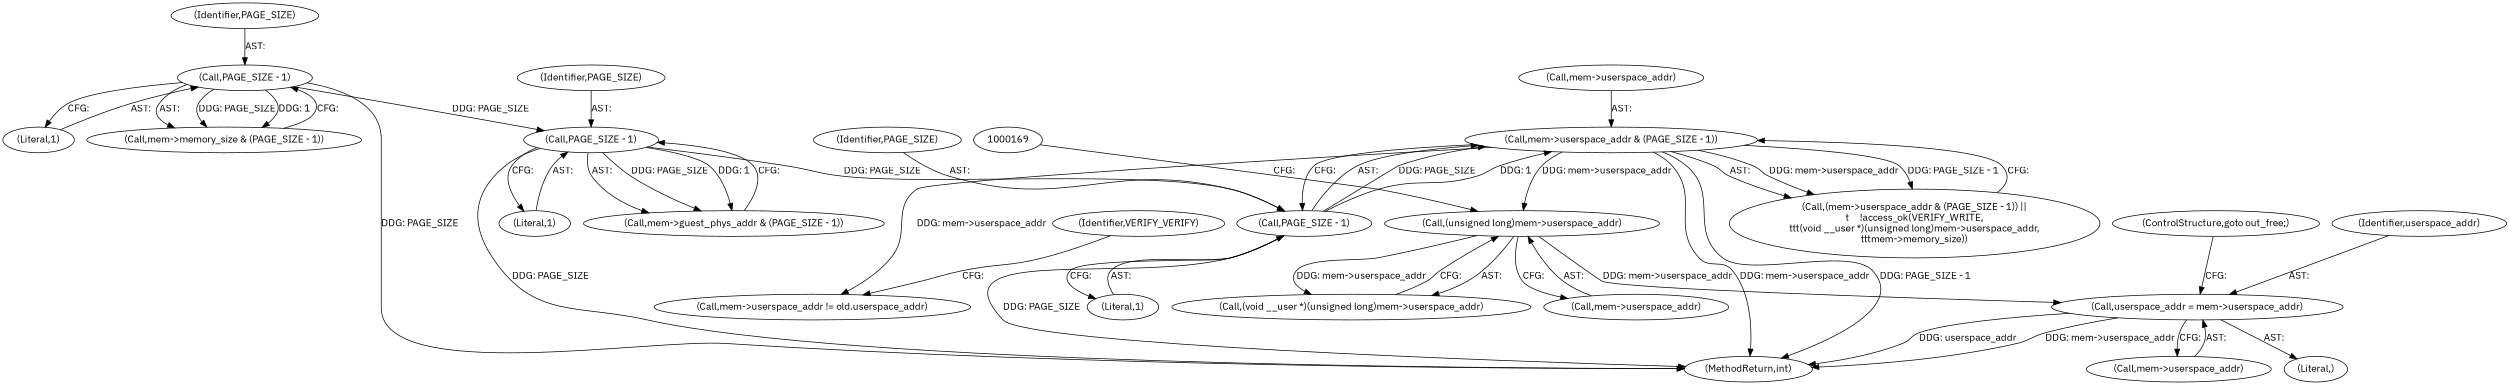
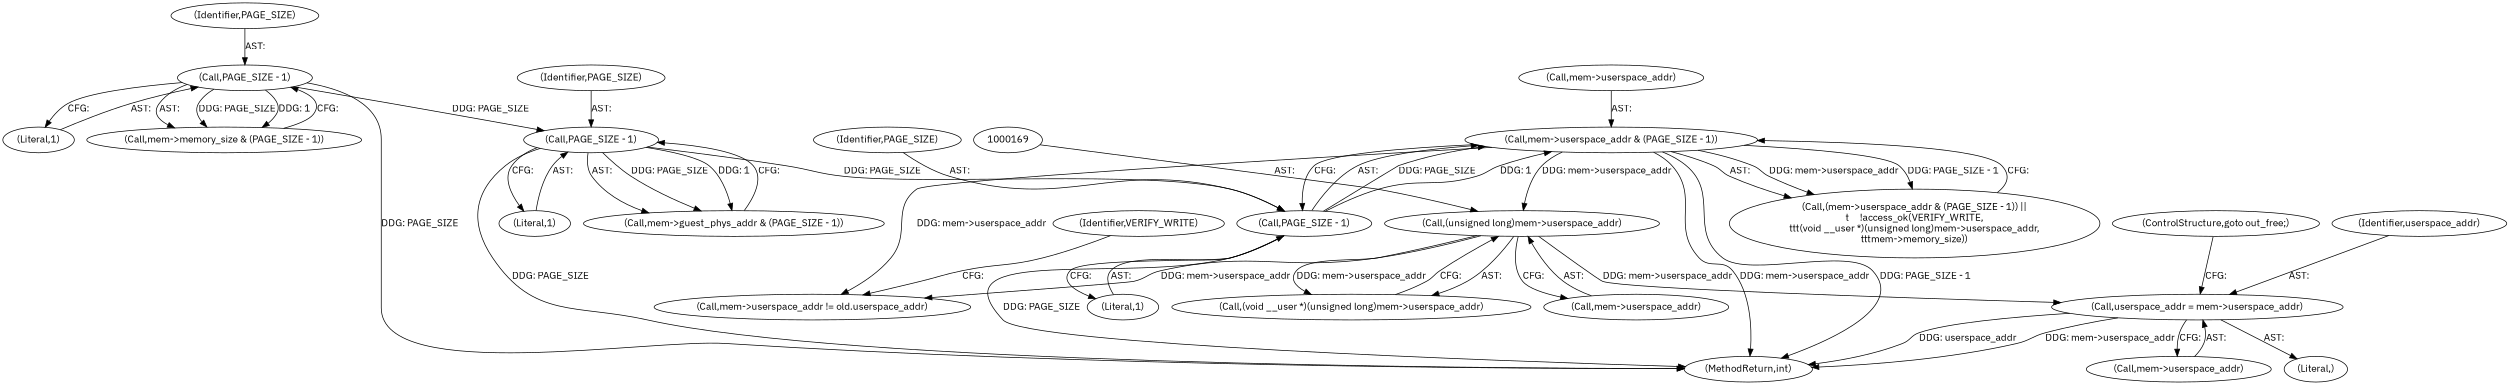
edge "1000169" -> "(Call,(unsigned long)mem->userspace_addr)": label "CFG: " -> "AST: "
node "(Identifier,VERIFY_VERIFY)": label "(Identifier,VERIFY_VERIFY)" -> "(Identifier,VERIFY_WRITE)"
edge "(Call,(unsigned long)mem->userspace_addr)" -> "(Call,mem->userspace_addr != old.userspace_addr)": added, label "DDG: mem->userspace_addr"
